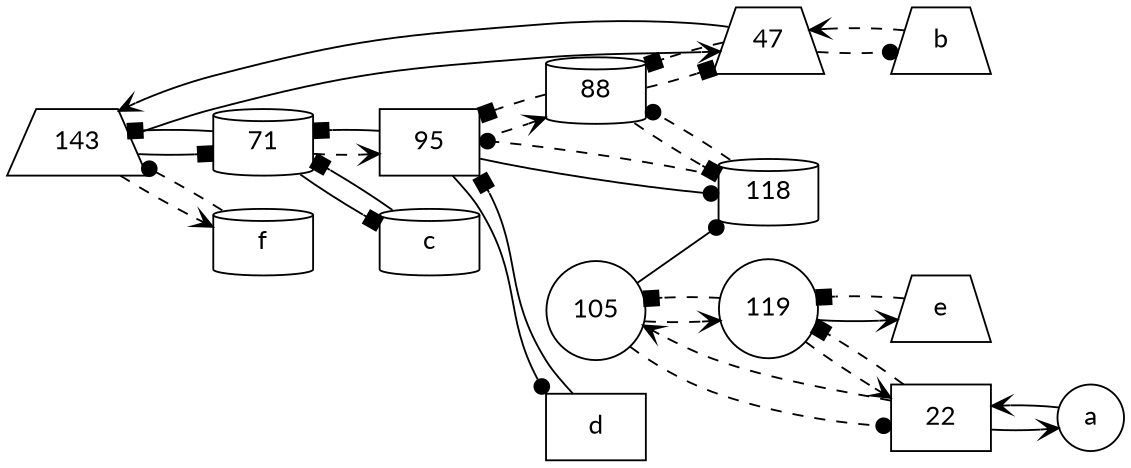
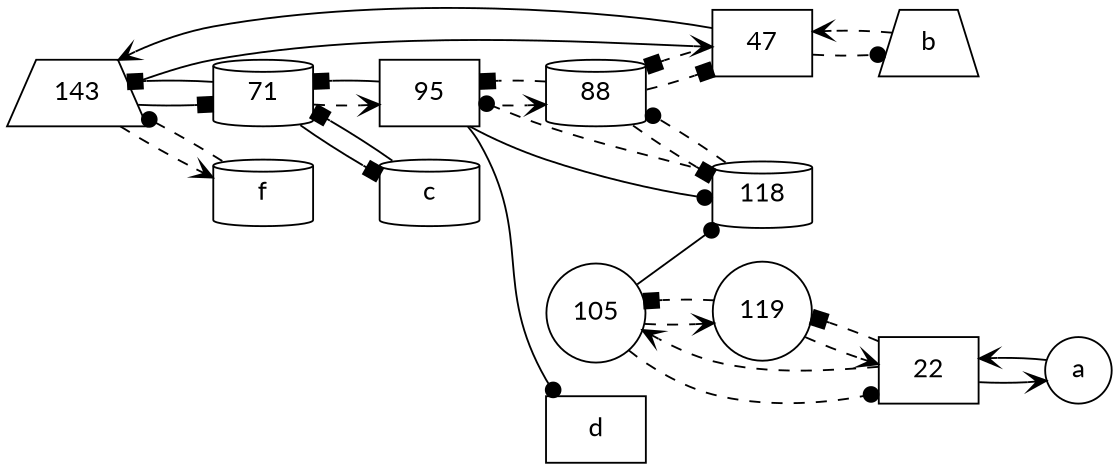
node "47": shape trapezium -> box
node "e": removed
edge "d" -> "95": removed
